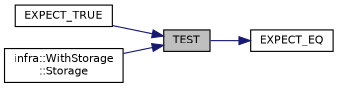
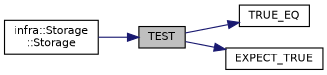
edge "EXPECT_TRUE" -> "TEST": reversed
node "EXPECT_EQ": label "EXPECT_EQ" -> "TRUE_EQ"
node "infra::WithStorage ::Storage": label "infra::WithStorage ::Storage" -> "infra::Storage ::Storage"
